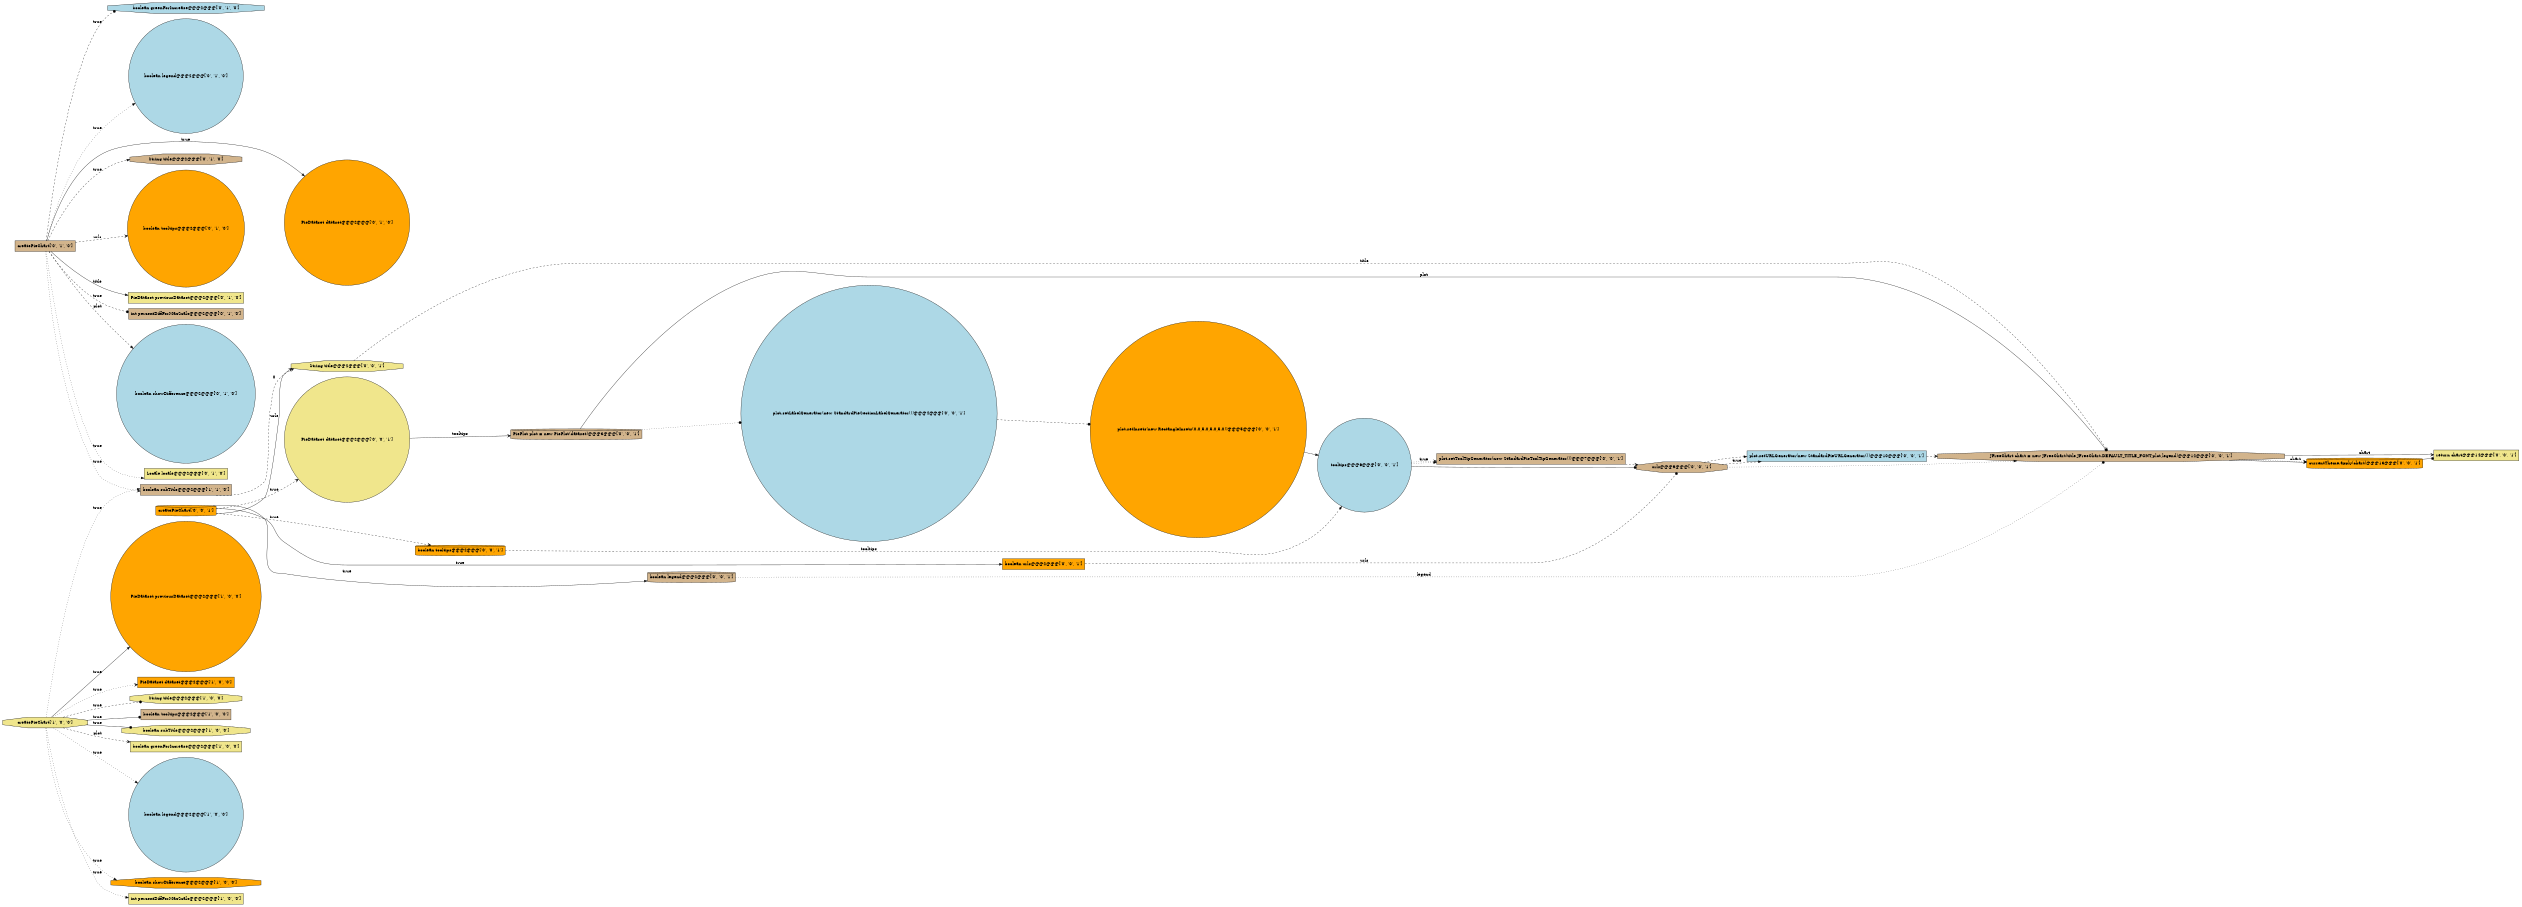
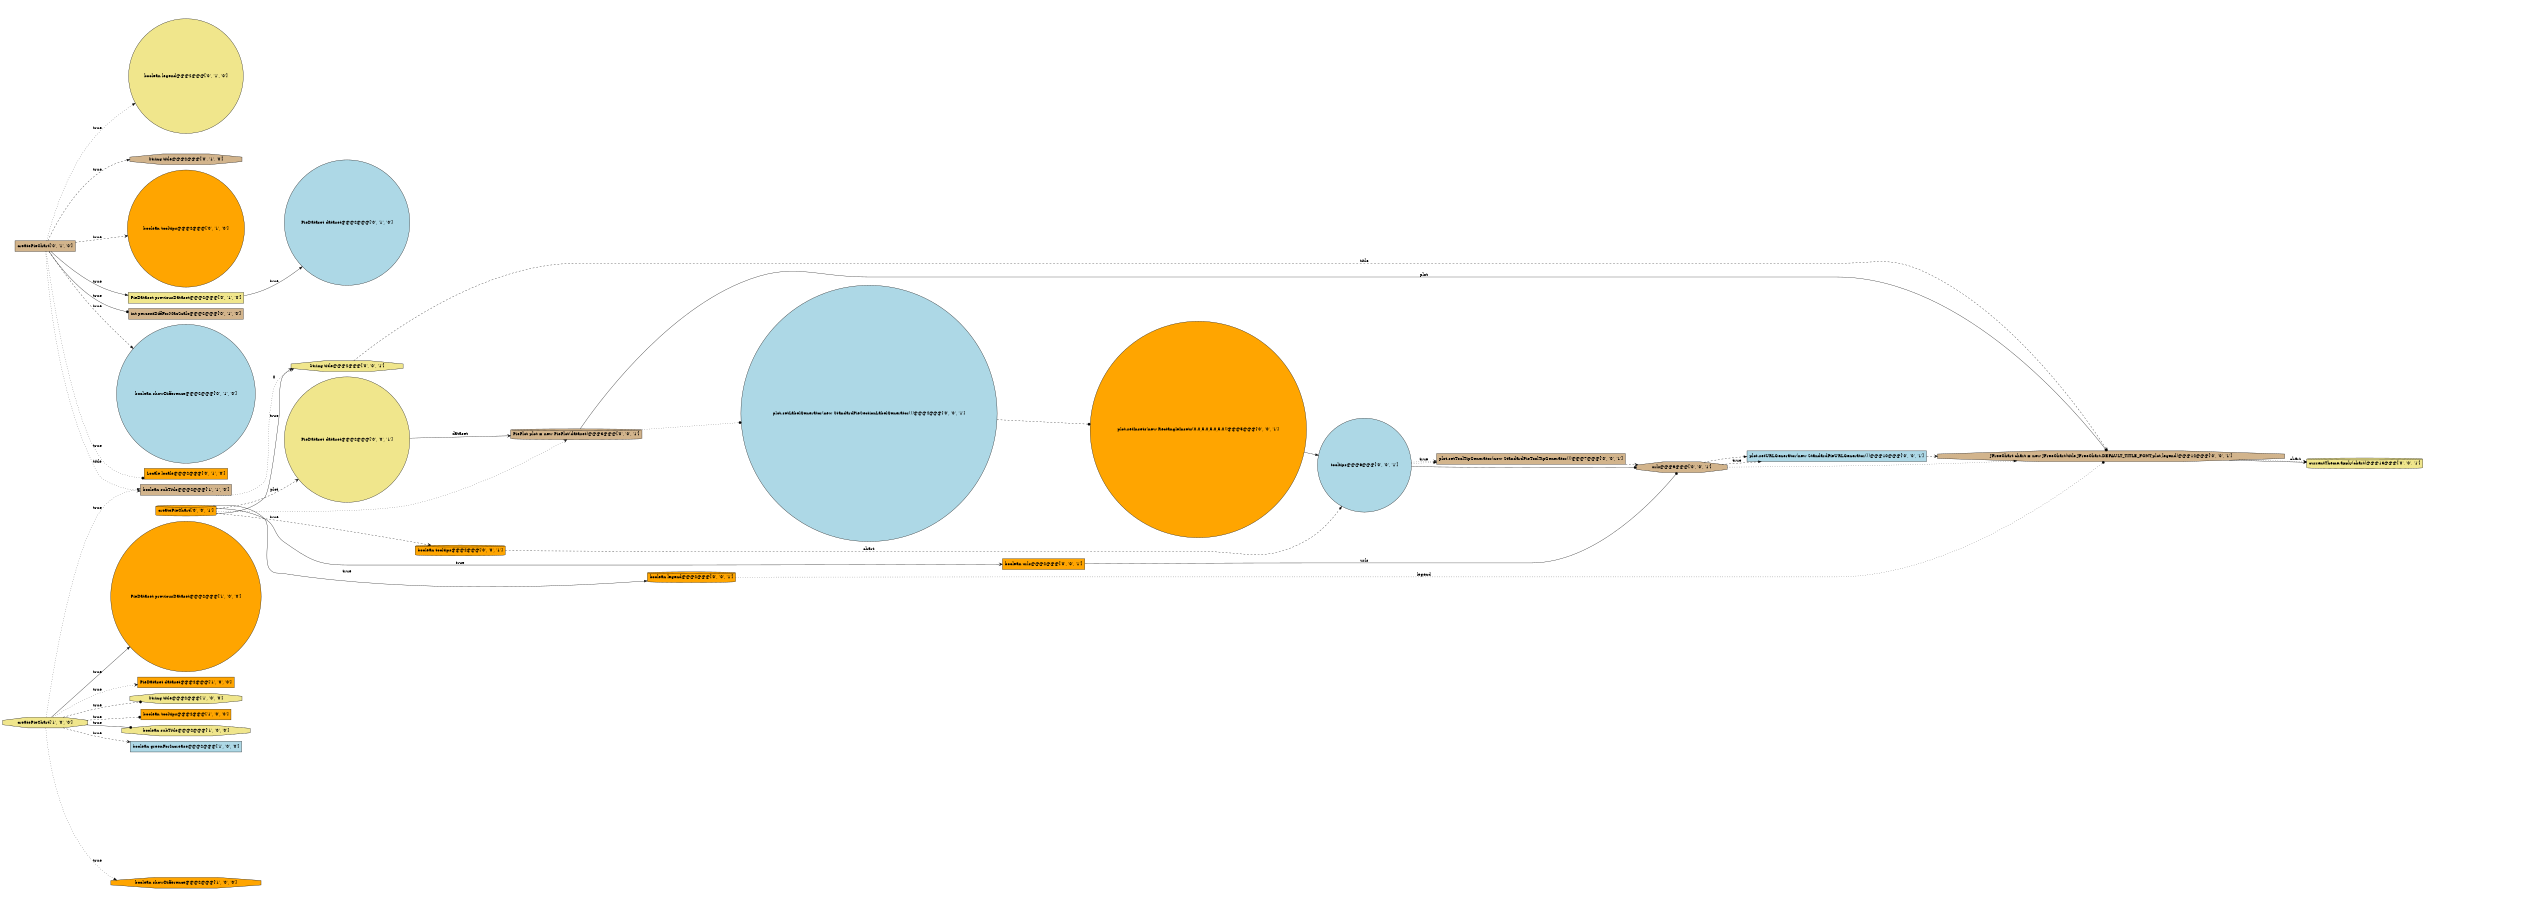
node "boolean greenForIncrease@@@2@@@['0', '1', '0']": removed
node "boolean legend@@@2@@@['0', '1', '0']": fillcolor lightblue -> khaki
edge "createPieChart['0', '1', '0']" -> "PieDataset dataset@@@2@@@['0', '1', '0']": now "PieDataset previousDataset@@@2@@@['0', '1', '0']" -> "PieDataset dataset@@@2@@@['0', '1', '0']"
node "PieDataset dataset@@@2@@@['0', '1', '0']": fillcolor orange -> lightblue
edge "createPieChart['0', '1', '0']" -> "boolean tooltips@@@2@@@['0', '1', '0']": label "urls" -> "true"
edge "createPieChart['0', '1', '0']" -> "PieDataset previousDataset@@@2@@@['0', '1', '0']": label "title" -> "true"
edge "createPieChart['0', '1', '0']" -> "int percentDiffForMaxScale@@@2@@@['0', '1', '0']": style dashed -> solid
edge "createPieChart['0', '1', '0']" -> "boolean showDifference@@@2@@@['0', '1', '0']": label "plot" -> "true"
edge "createPieChart['0', '1', '0']" -> "Locale locale@@@2@@@['0', '1', '0']": arrowhead normal -> dot
edge "createPieChart['0', '0', '1']" -> "String title@@@2@@@['0', '0', '1']": label "urls" -> "true"
edge "PieDataset dataset@@@2@@@['0', '0', '1']" -> "PiePlot plot = new PiePlot(dataset)@@@3@@@['0', '0', '1']": label "tooltips" -> "dataset"
edge "boolean subTitle@@@2@@@['1', '1', '0']" -> "String title@@@2@@@['0', '0', '1']": style dashed -> dotted
node "return chart@@@14@@@['0', '0', '1']": removed
edge "createPieChart['0', '1', '0']" -> "boolean subTitle@@@2@@@['1', '1', '0']": label "true" -> "title"
node "currentTheme.apply(chart)@@@13@@@['0', '0', '1']": fillcolor orange -> khaki
node "Locale locale@@@2@@@['0', '1', '0']": fillcolor khaki -> orange
edge "createPieChart['0', '0', '1']" -> "PieDataset dataset@@@2@@@['0', '0', '1']": label "true" -> "plot"
edge "createPieChart['0', '0', '1']" -> "PiePlot plot = new PiePlot(dataset)@@@3@@@['0', '0', '1']": added
edge "boolean tooltips@@@2@@@['0', '0', '1']" -> "tooltips@@@6@@@['0', '0', '1']": label "tooltips" -> "chart"
edge "boolean urls@@@2@@@['0', '0', '1']" -> "urls@@@9@@@['0', '0', '1']": style dashed -> solid
edge "createPieChart['0', '0', '1']" -> "boolean urls@@@2@@@['0', '0', '1']": arrowhead normal -> vee
node "boolean legend@@@2@@@['0', '0', '1']": fillcolor tan -> orange
node "boolean tooltips@@@2@@@['1', '0', '0']": fillcolor tan -> orange
edge "createPieChart['1', '0', '0']" -> "boolean tooltips@@@2@@@['1', '0', '0']": style solid -> dashed
edge "createPieChart['1', '0', '0']" -> "boolean greenForIncrease@@@2@@@['1', '0', '0']": label "plot" -> "true"
node "boolean greenForIncrease@@@2@@@['1', '0', '0']": fillcolor khaki -> lightblue
node "boolean legend@@@2@@@['1', '0', '0']": removed
node "int percentDiffForMaxScale@@@2@@@['1', '0', '0']": removed
